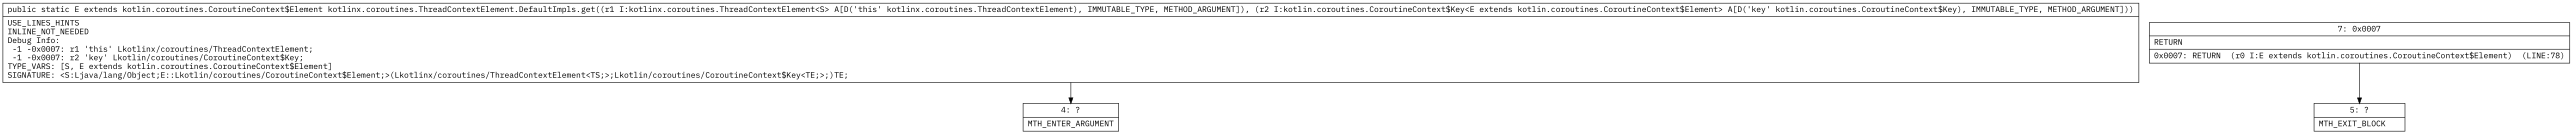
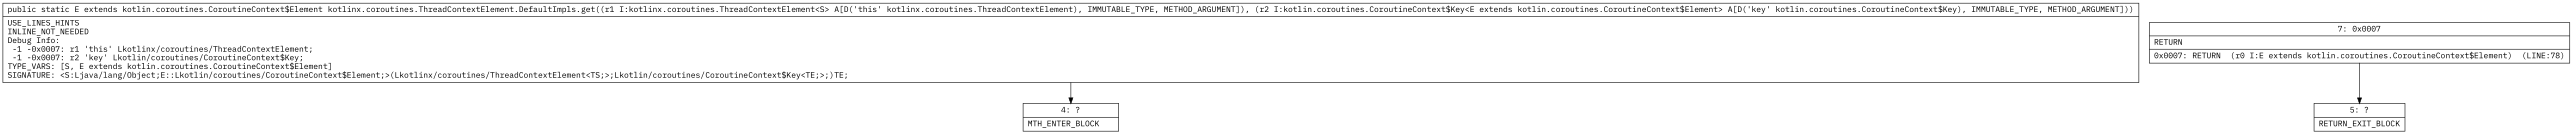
node "4: ?": text "MTH_ENTER_ARGUMENT" -> "MTH_ENTER_BLOCK"
node "5: ?": text "MTH_EXIT_BLOCK" -> "RETURN_EXIT_BLOCK"
